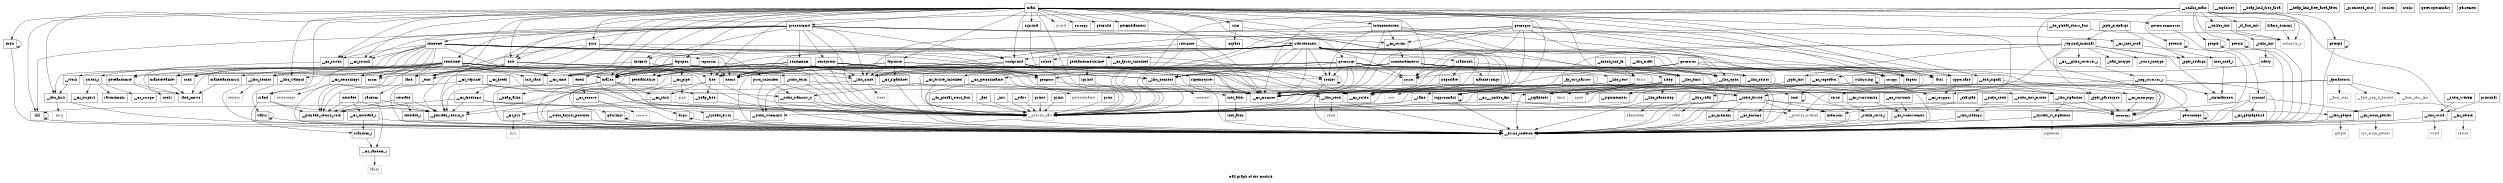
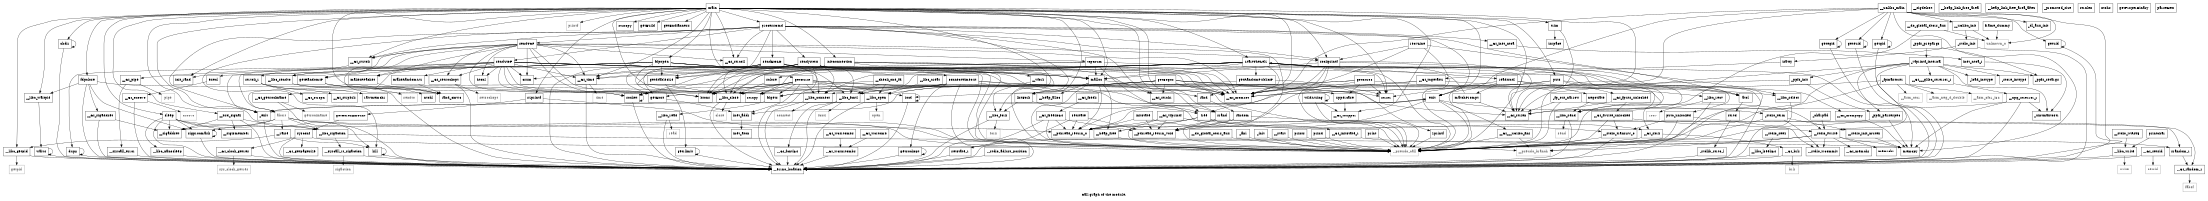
edge "main" -> "getCoresAmount": now "szprintf" -> "getCoresAmount"
edge "__GI_strchr" -> "connectTimeout": now "initConnection" -> "connectTimeout"
edge "listFork" -> "malloc": reversed
node "sigemptyset": removed
edge "__GI_tcgetattr" -> "__sigaddset": now "abort" -> "__sigaddset"
node "time": added
edge "_charpad" -> "memrchr": now "_charpad" -> "__stdio_fwrite"
node "nanosleep": removed
